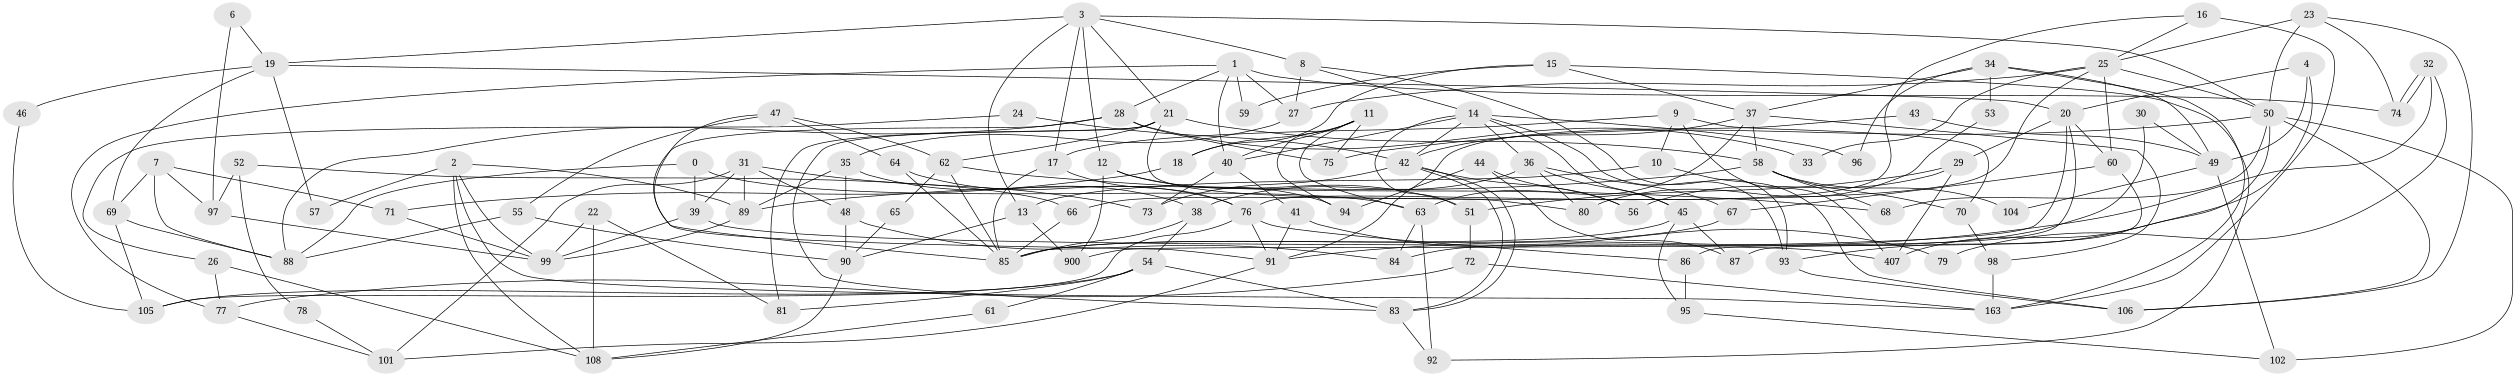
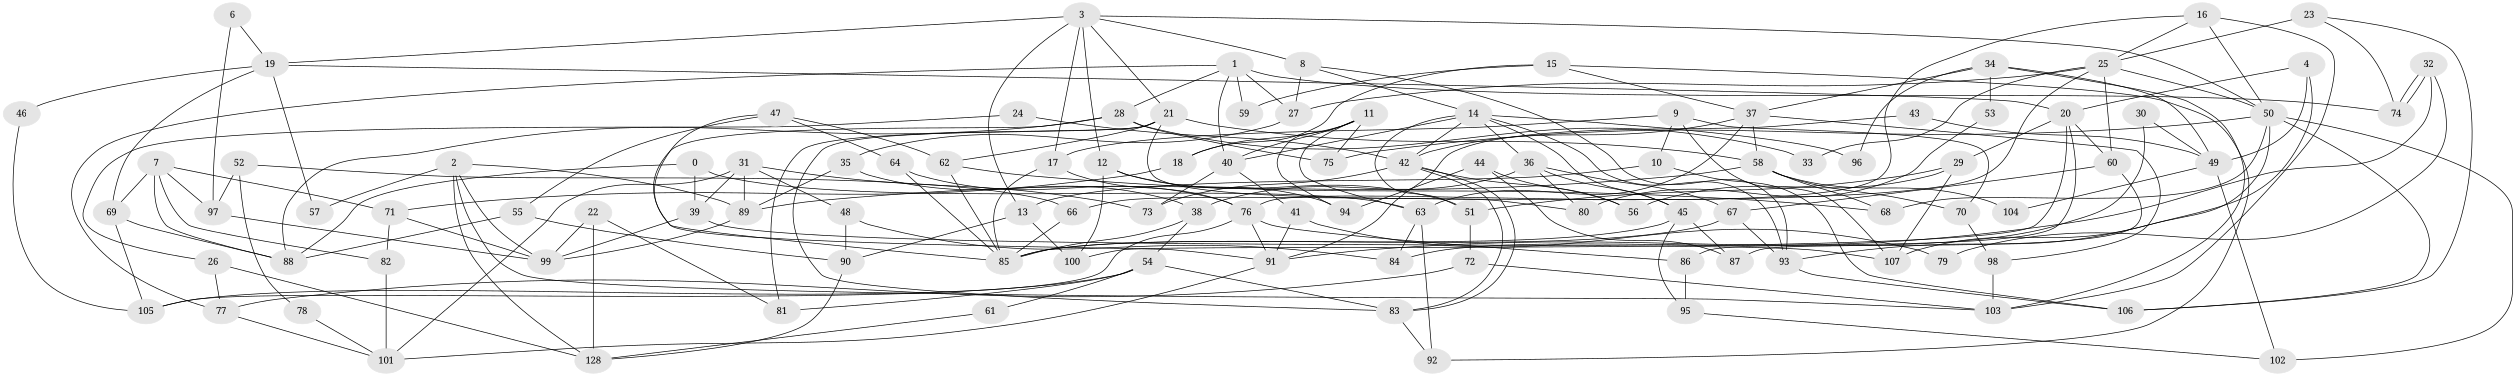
edge "23" -- "50": now "16" -- "50"
edge "35" -- "48": removed
node "65": removed
edge "67" -- "93": added
node "82": added
node "900": label "900" -> "100"
node "407": label "407" -> "107"
node "163": label "163" -> "103"
node "108": label "108" -> "128"
